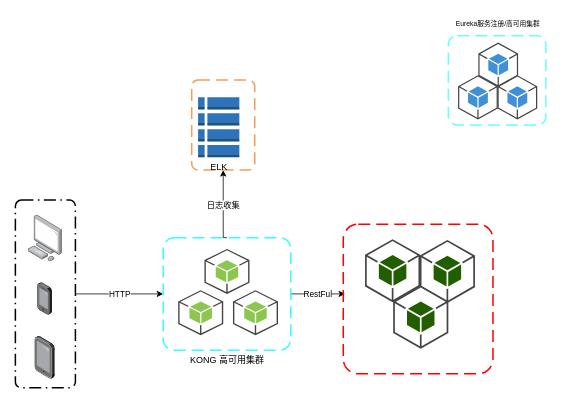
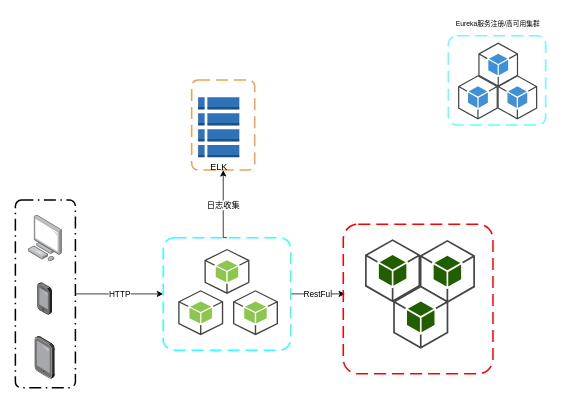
node "KONG 高可用集群": removed
